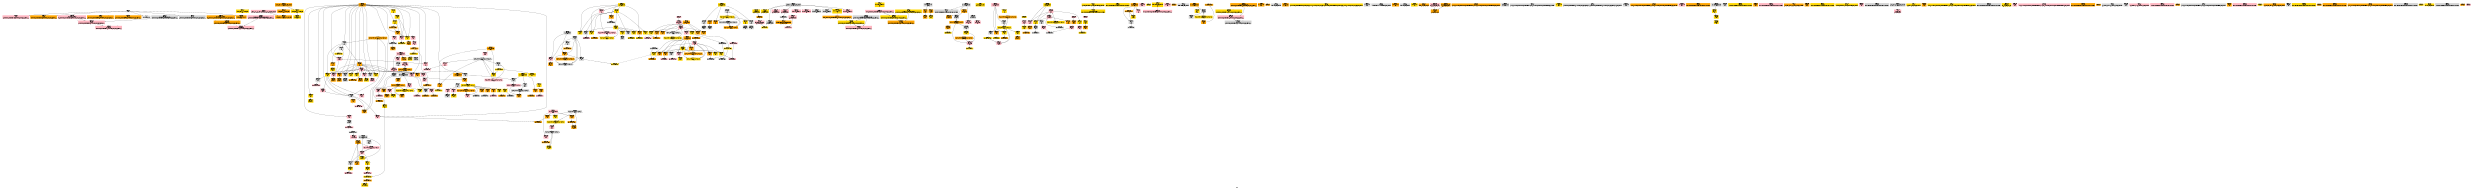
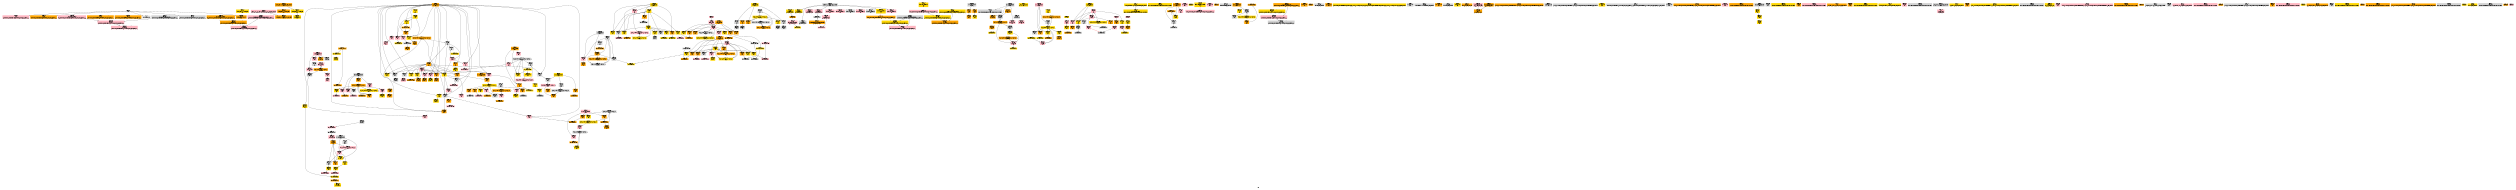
node "NodeID: 139": added
node "NodeID: 470": removed
